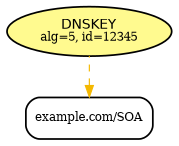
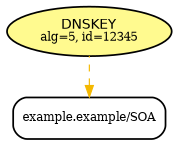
node "example.com/SOA": label "example.com/SOA" -> "example.example/SOA"
